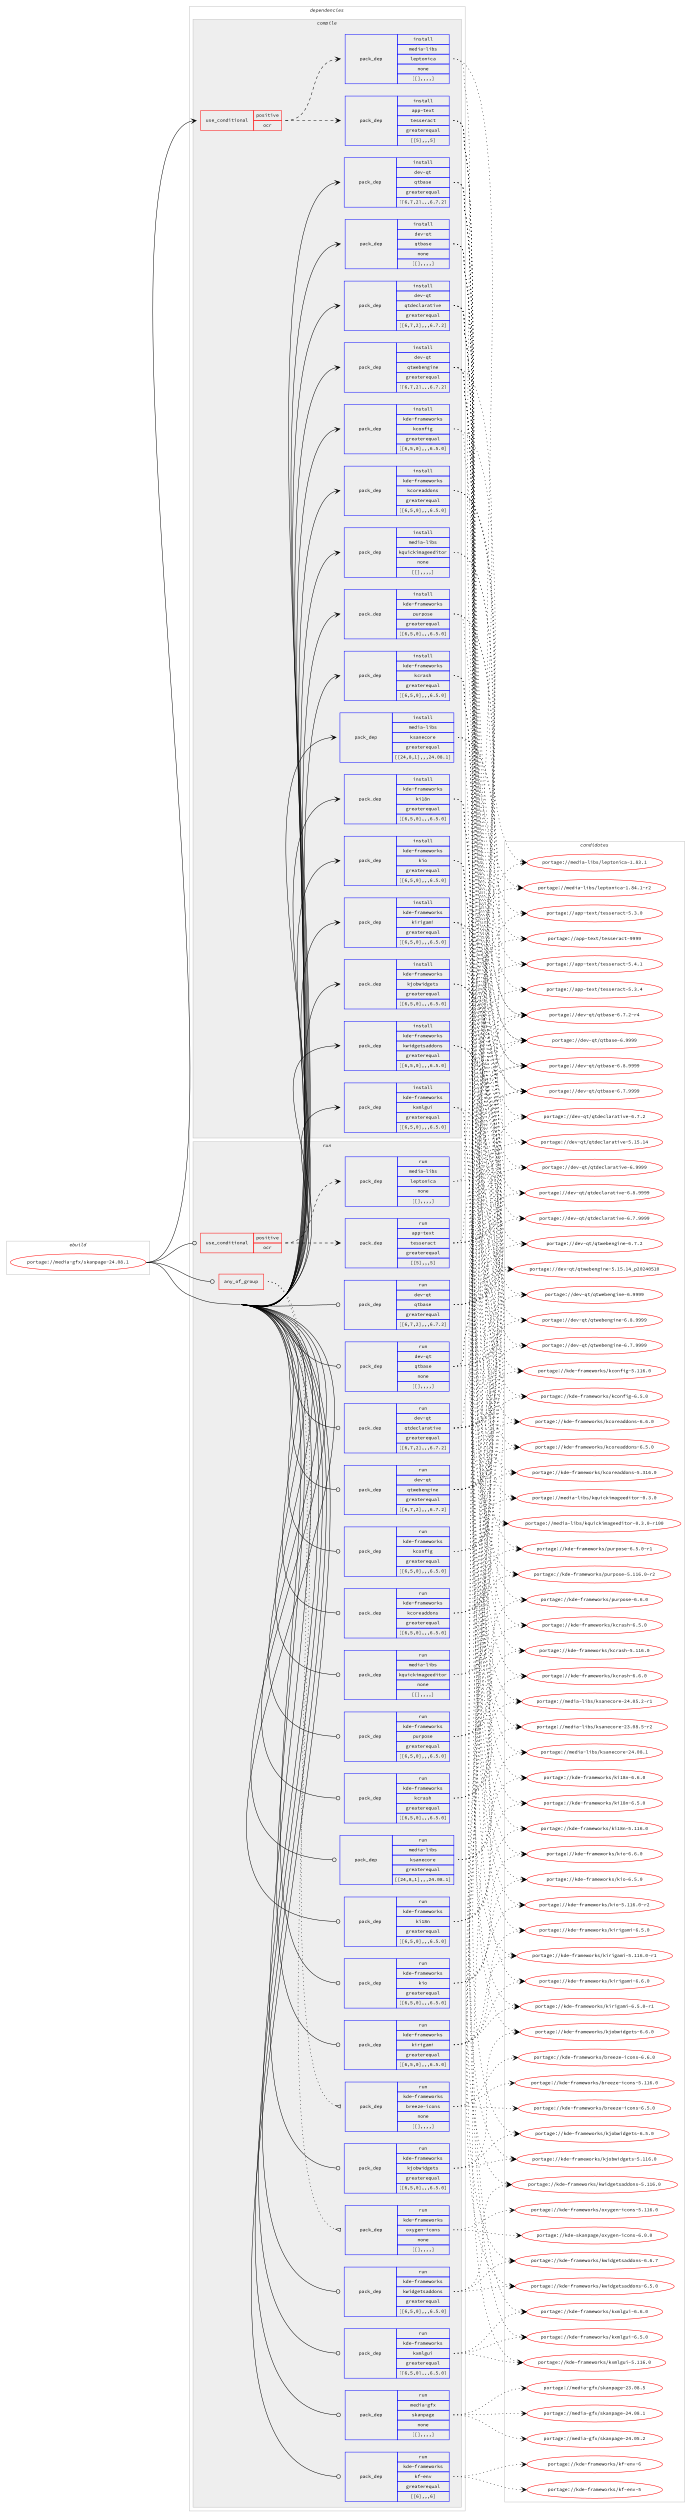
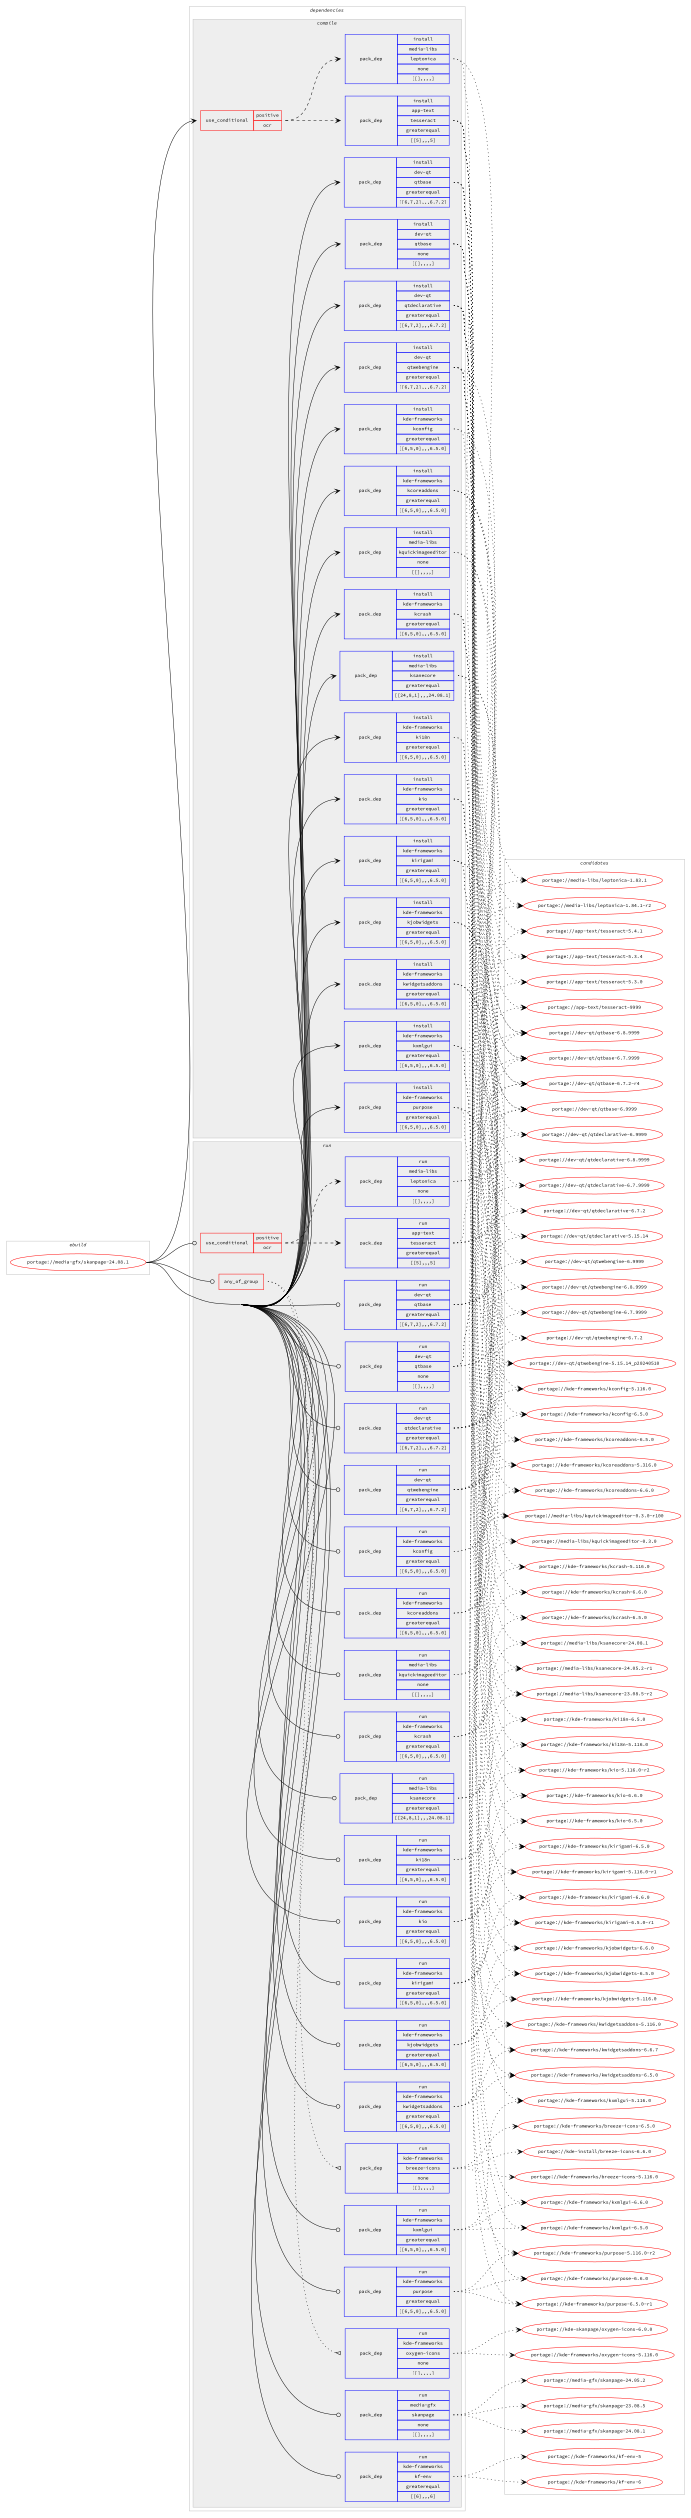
node "portage://kde-frameworks/ki18n-6.6.0": removed
node "portage://kde-frameworks/breeze-icons-6.6.0": label "portage://kde-frameworks/breeze-icons-6.6.0" -> "portage://kde-install/breeze-icons-6.6.0"
